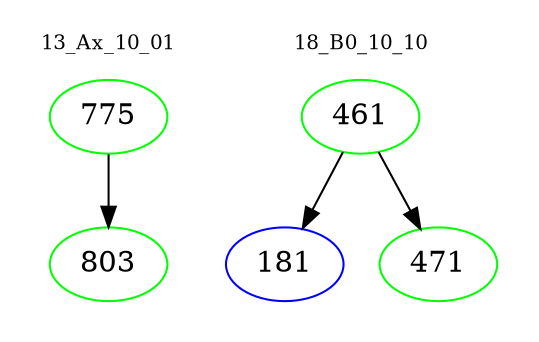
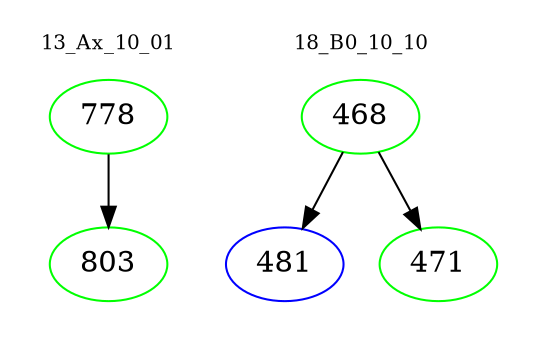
node "775": label "775" -> "778"
node "461": label "461" -> "468"
node "181": label "181" -> "481"
